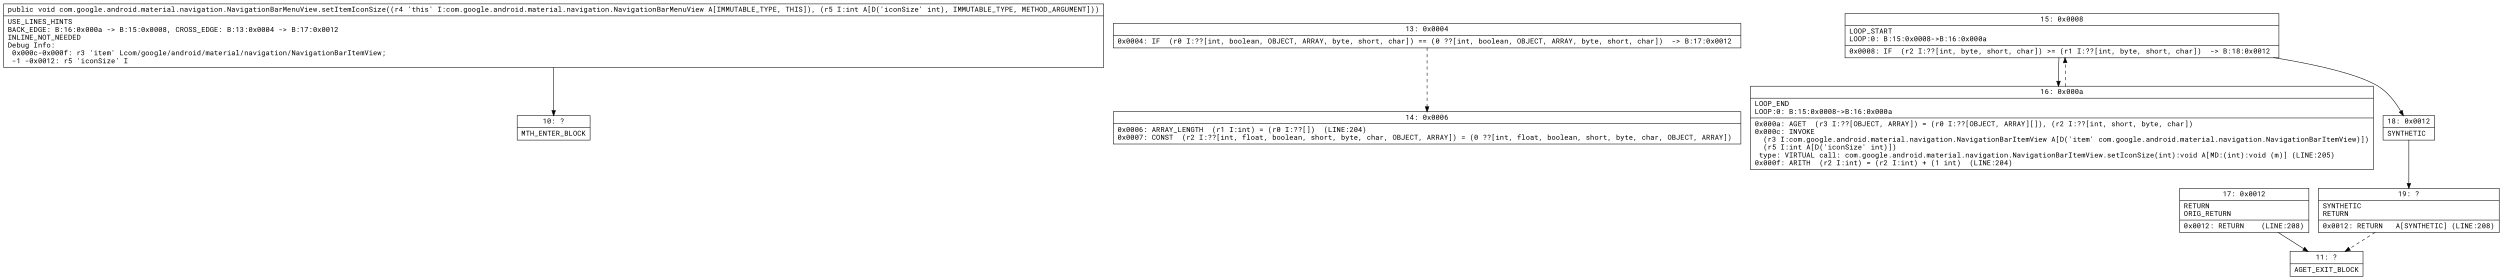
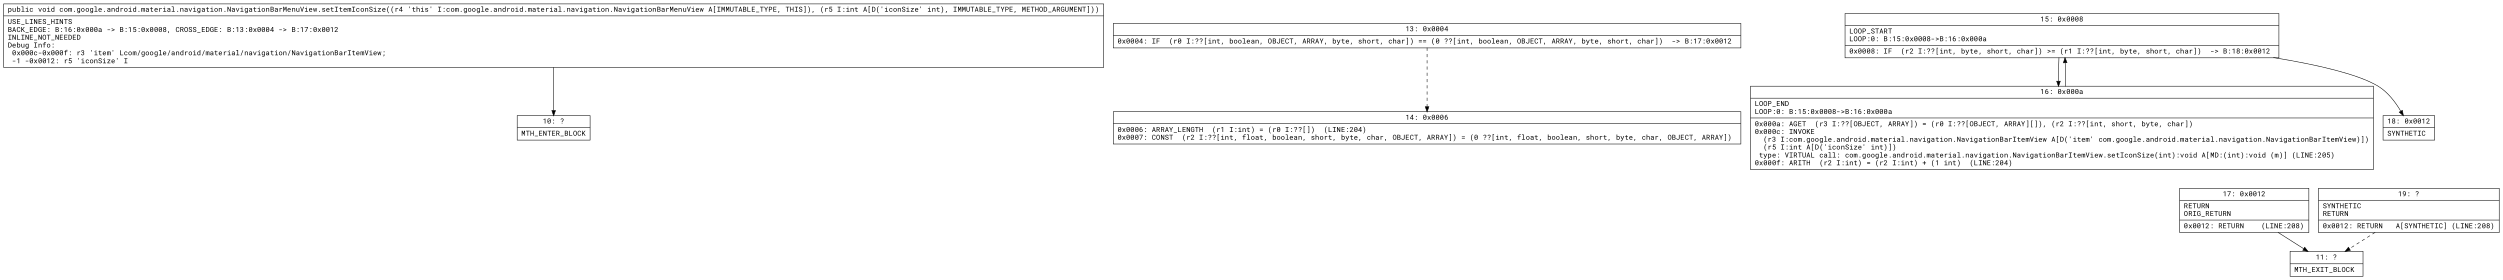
edge "16: 0x000a" -> "15: 0x0008": style dashed -> solid
edge "18: 0x0012" -> "19: ?": removed
node "11: ?": text "AGET_EXIT_BLOCK" -> "MTH_EXIT_BLOCK"
